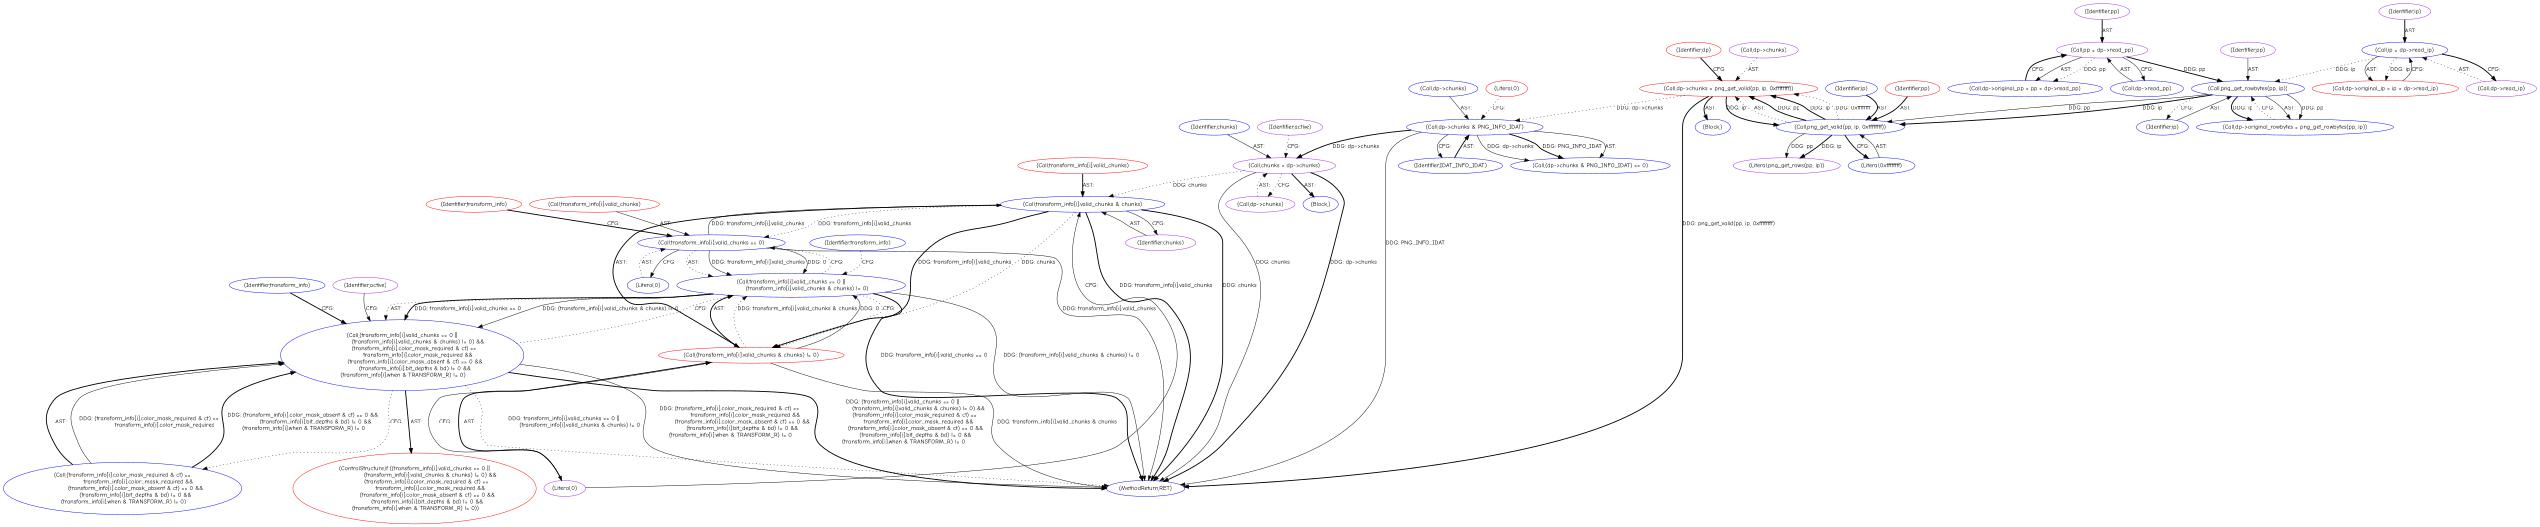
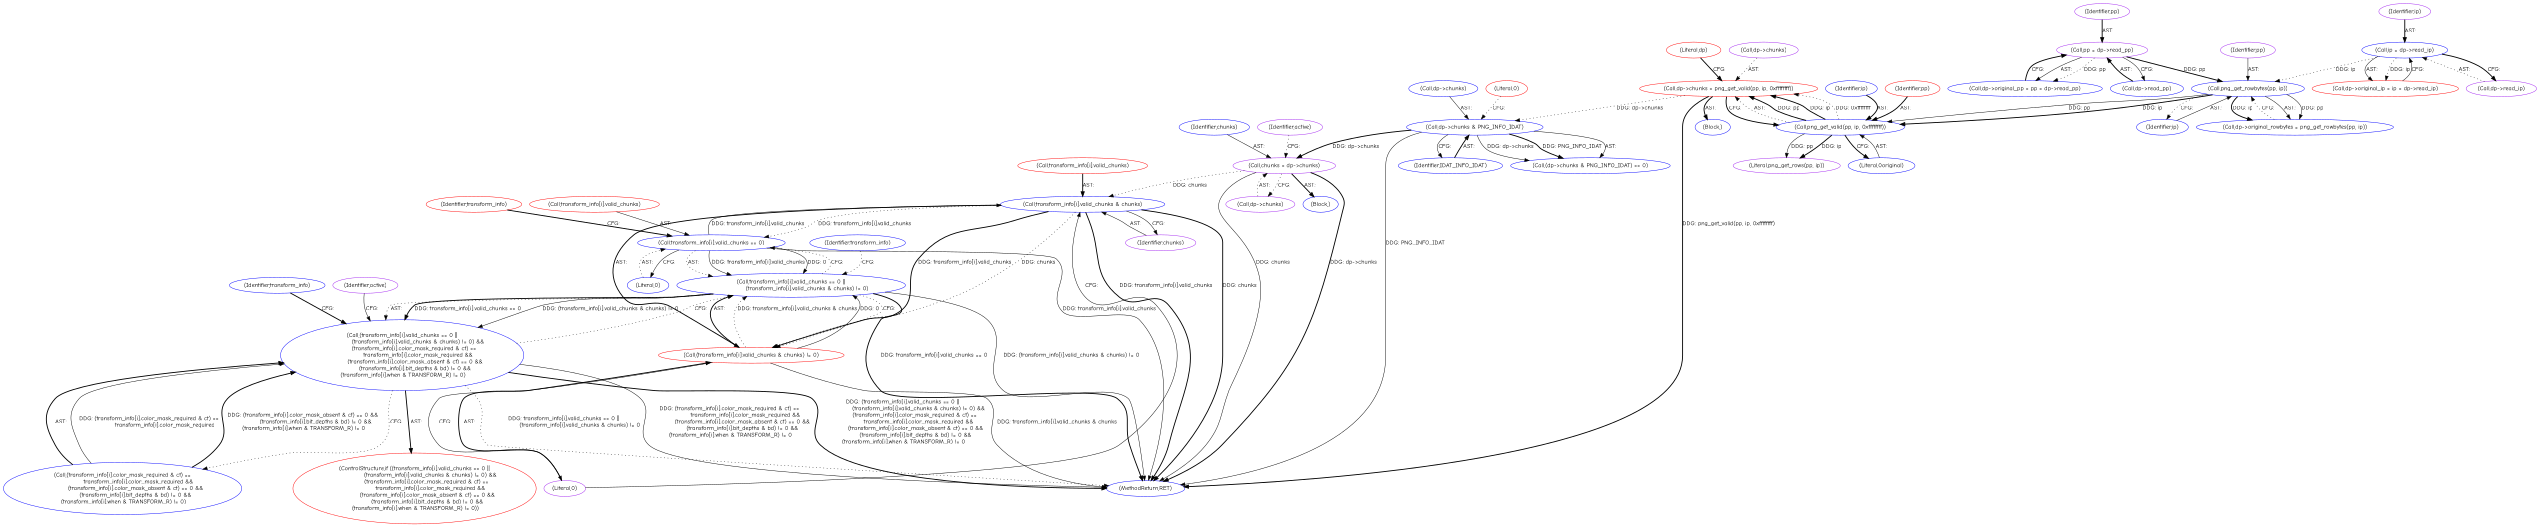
node "(Identifier,dp)": label "(Identifier,dp)" -> "(Literal,dp)"
edge "(Call,dp->read_pp)" -> "(Call,pp = dp->read_pp)": style solid -> bold
edge "(Call,dp->chunks = png_get_valid(pp, ip, 0xffffffff))" -> "(Call,png_get_valid(pp, ip, 0xffffffff))": label "DDG: ip" -> "CFG: "
node "(Literal,0xffffffff)": label "(Literal,0xffffffff)" -> "(Literal,0original)"
